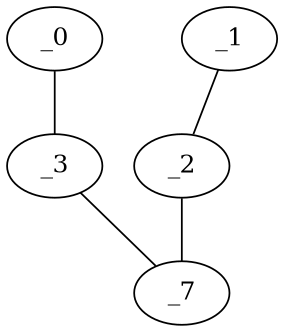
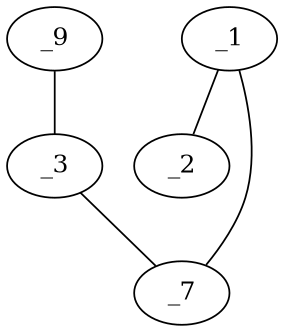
node "_0": label "_0" -> "_9"
edge "_2" -- "_7": now "_1" -- "_7"
